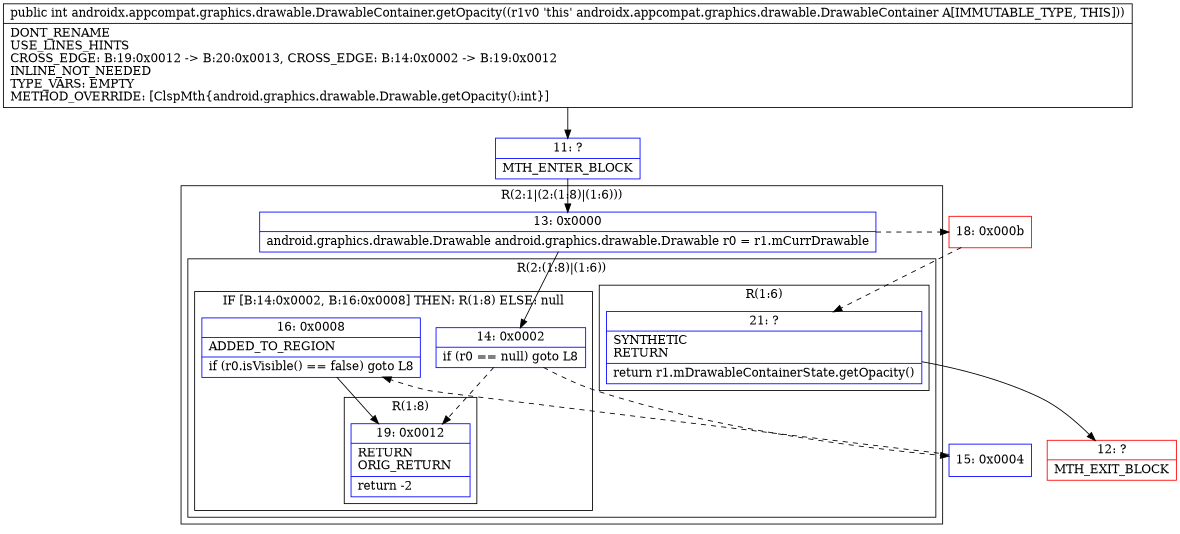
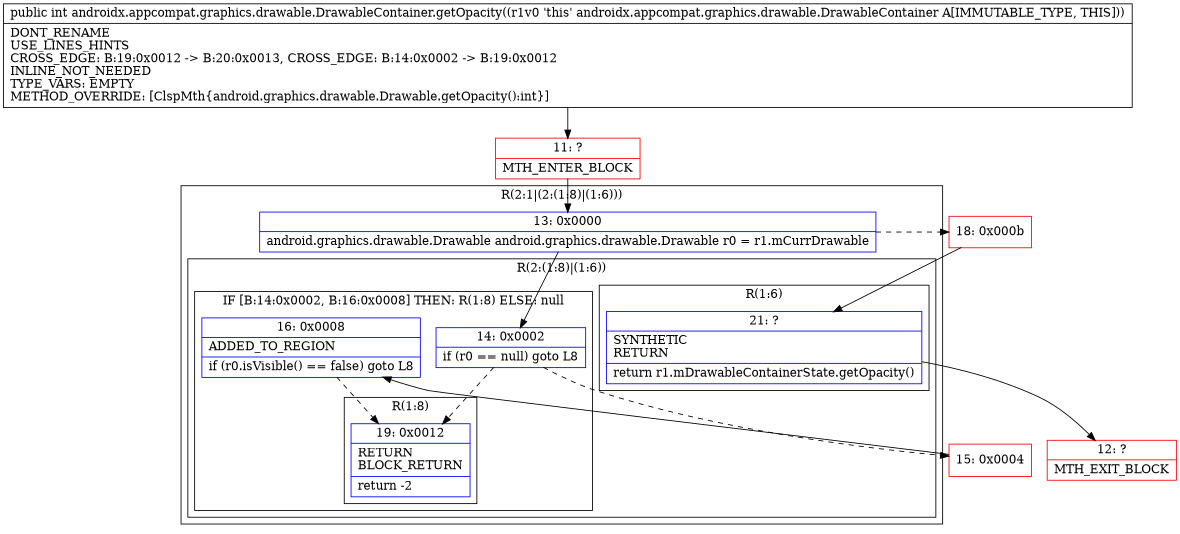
node "11: ?": color blue -> red
edge "18: 0x000b" -> "21: ?": style dashed -> solid
edge "16: 0x0008" -> "19: 0x0012": style solid -> dashed
edge "15: 0x0004" -> "16: 0x0008": style dashed -> solid
node "15: 0x0004": color blue -> red
node "19: 0x0012": text "ORIG_RETURN" -> "BLOCK_RETURN"
